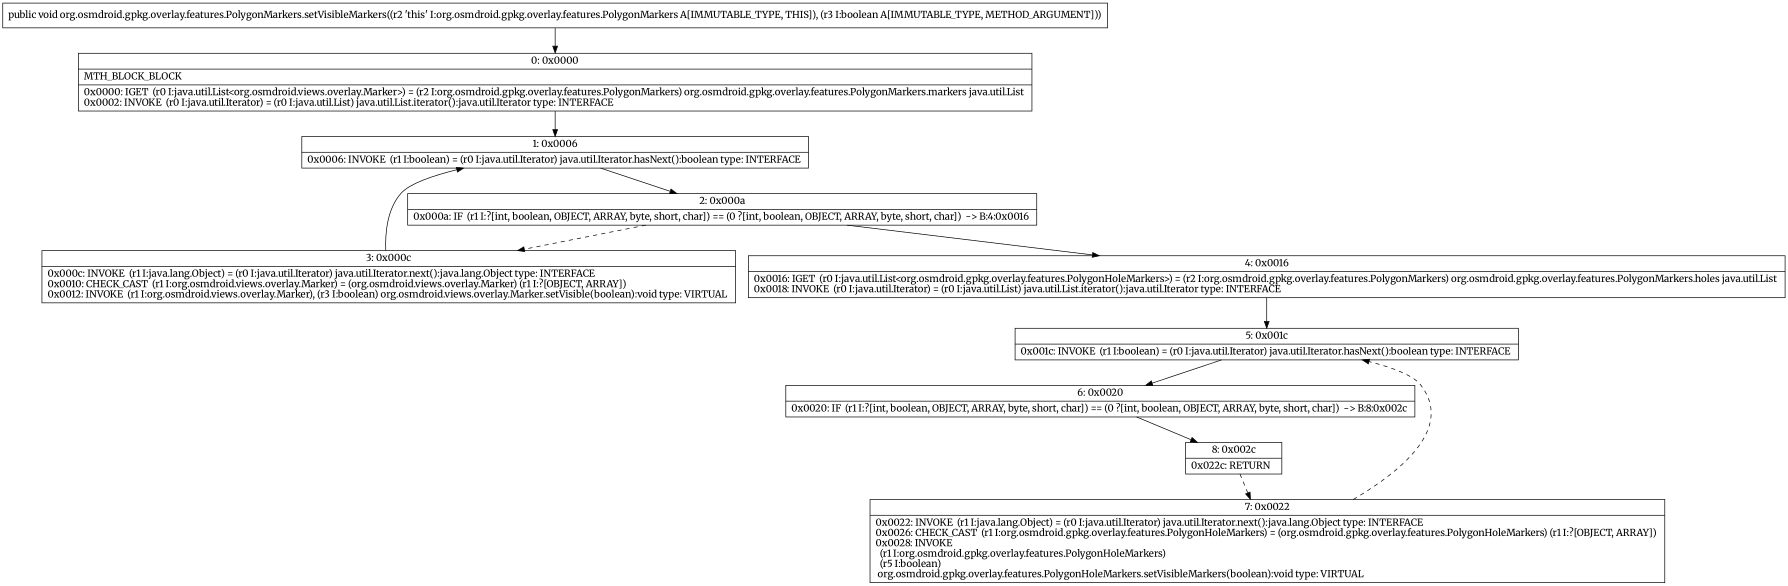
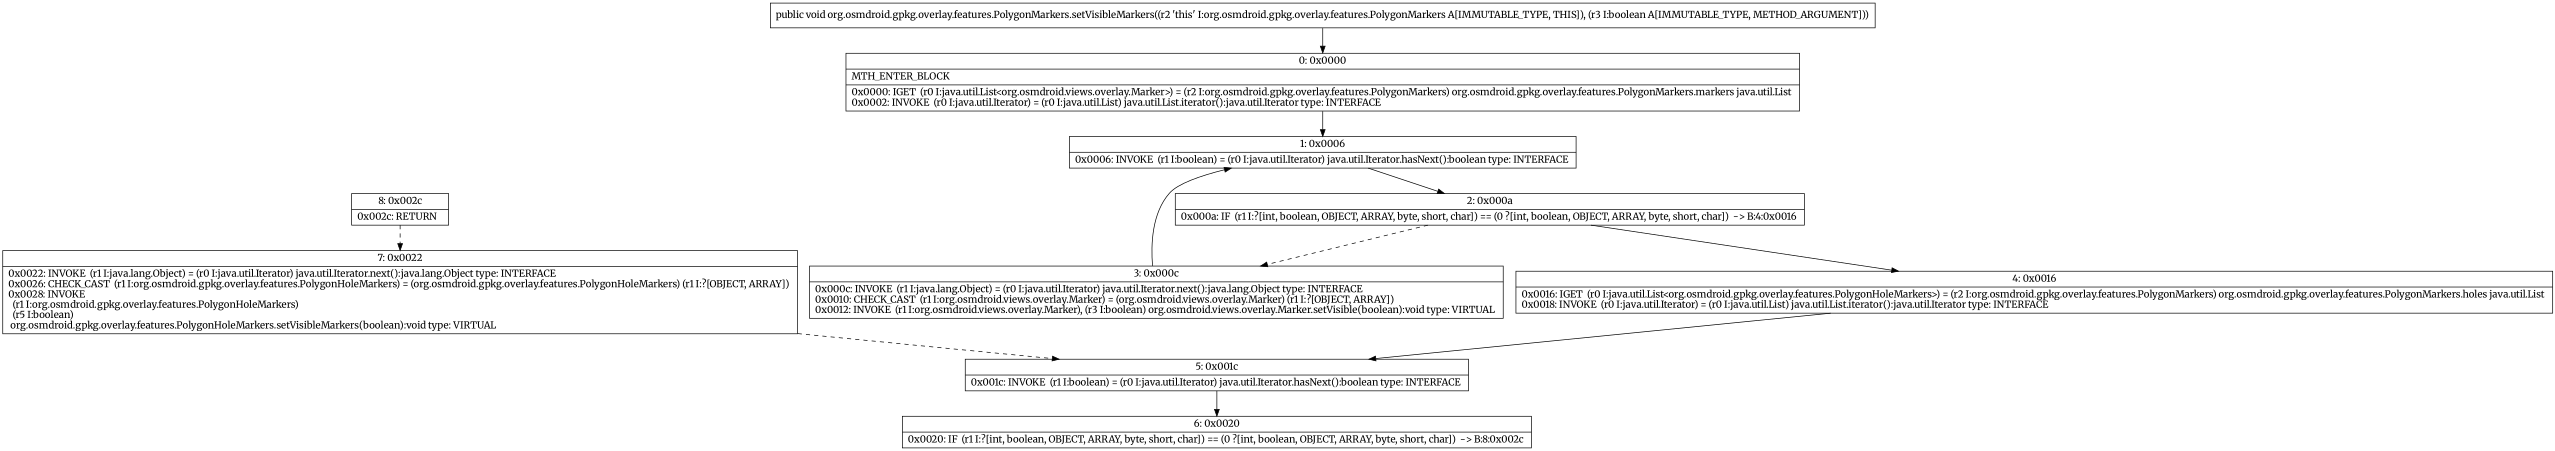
node "0: 0x0000": text "MTH_BLOCK_BLOCK" -> "MTH_ENTER_BLOCK"
edge "6: 0x0020" -> "8: 0x002c": removed
node "8: 0x002c": text "0x022c: RETURN" -> "0x002c: RETURN"
